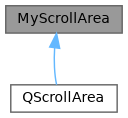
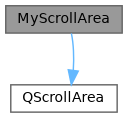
edge "QScrollArea" -> "MyScrollArea": reversed
